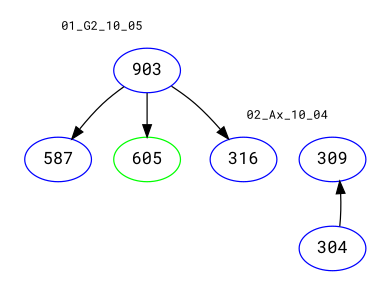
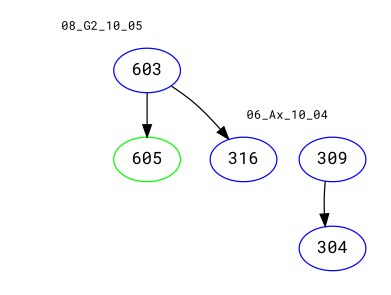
cluster "01_G2_10_05": label "01_G2_10_05" -> "08_G2_10_05"
node "903": label "903" -> "603"
cluster "02_Ax_10_04": label "02_Ax_10_04" -> "06_Ax_10_04"
node "587": removed
edge "304" -> "309": reversed
